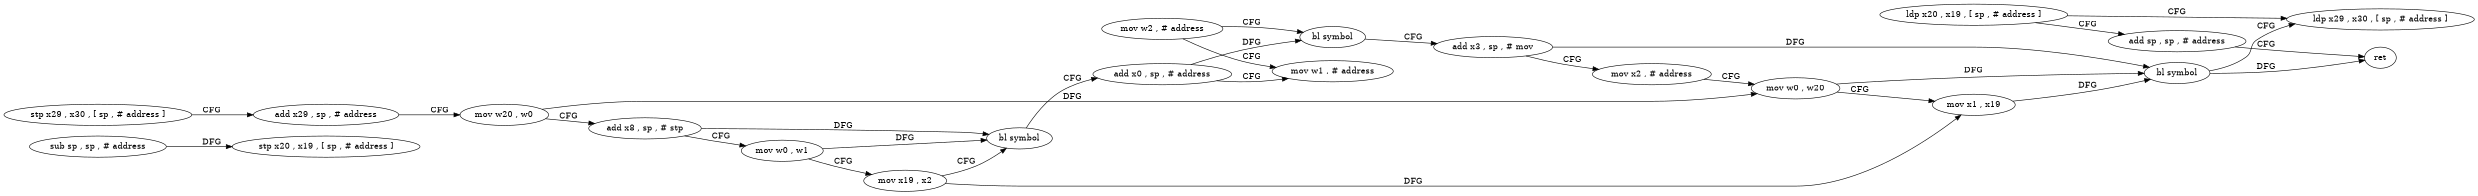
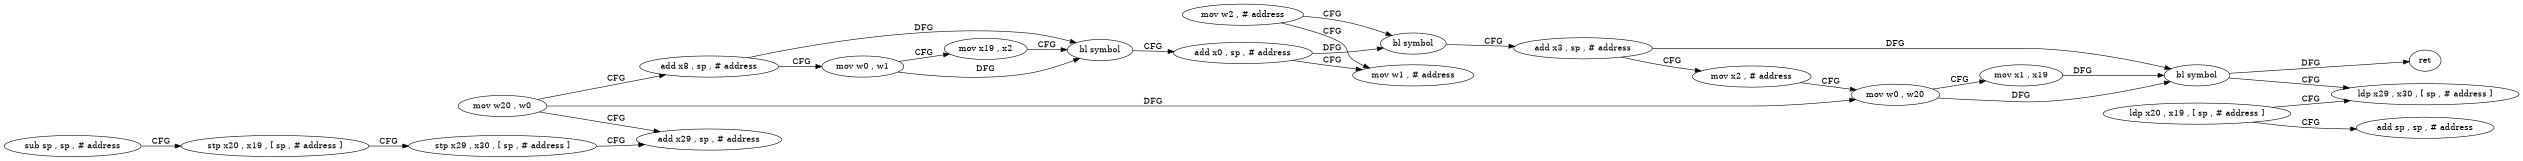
node "add x3 , sp , # mov": label "add x3 , sp , # mov" -> "add x3 , sp , # address"
edge "add sp , sp , # address" -> "ret": removed, label "CFG"
edge "add x29 , sp , # address" -> "mov w20 , w0": reversed
node "add x8 , sp , # stp": label "add x8 , sp , # stp" -> "add x8 , sp , # address"
edge "sub sp , sp , # address" -> "stp x20 , x19 , [ sp , # address ]": label "DFG" -> "CFG"
edge "stp x20 , x19 , [ sp , # address ]" -> "stp x29 , x30 , [ sp , # address ]": added, label "CFG"
edge "mov x19 , x2" -> "mov x1 , x19": removed, label "DFG"
